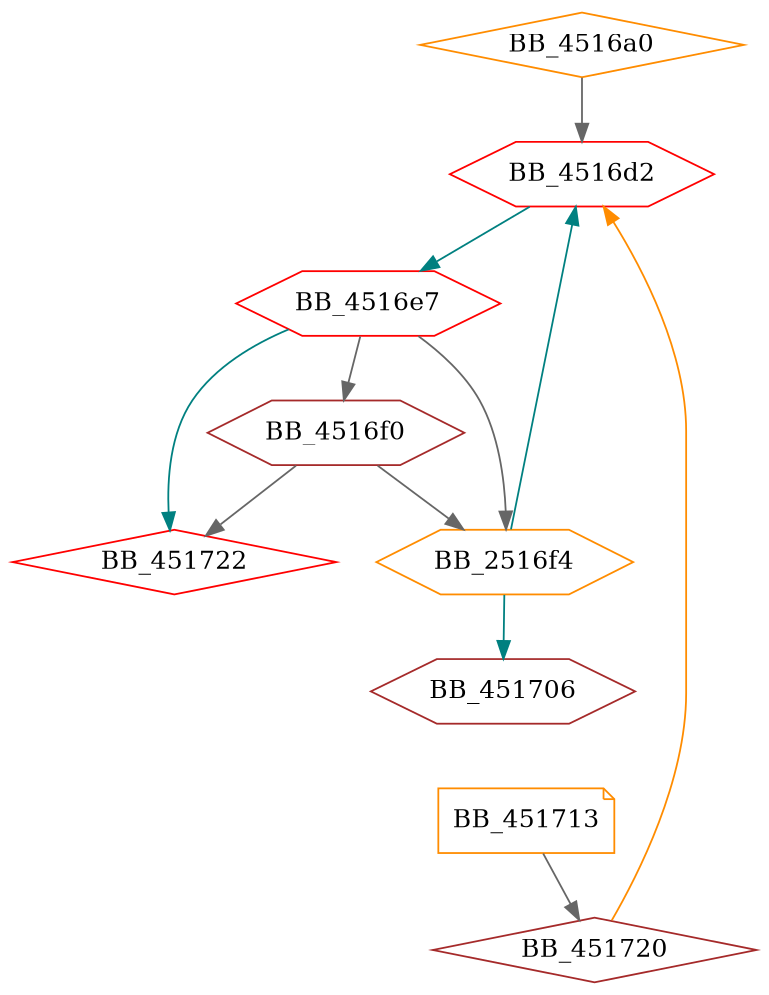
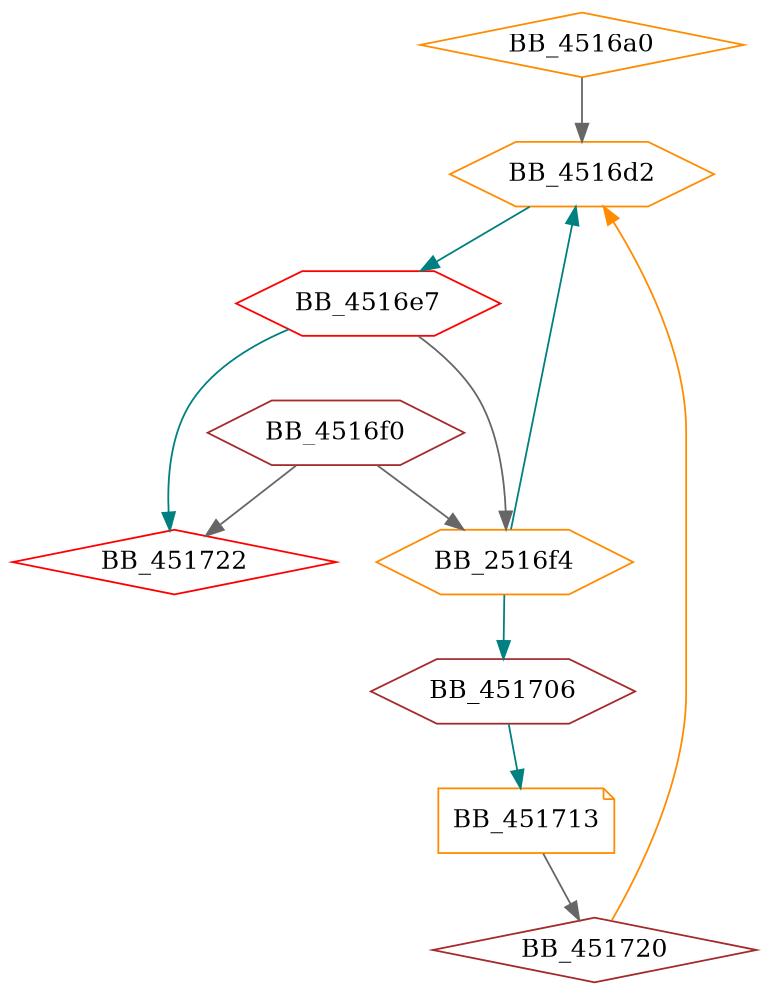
node "BB_4516d2": color red -> darkorange
edge "BB_4516e7" -> "BB_4516f0": removed
edge "BB_451706" -> "BB_451713": added
